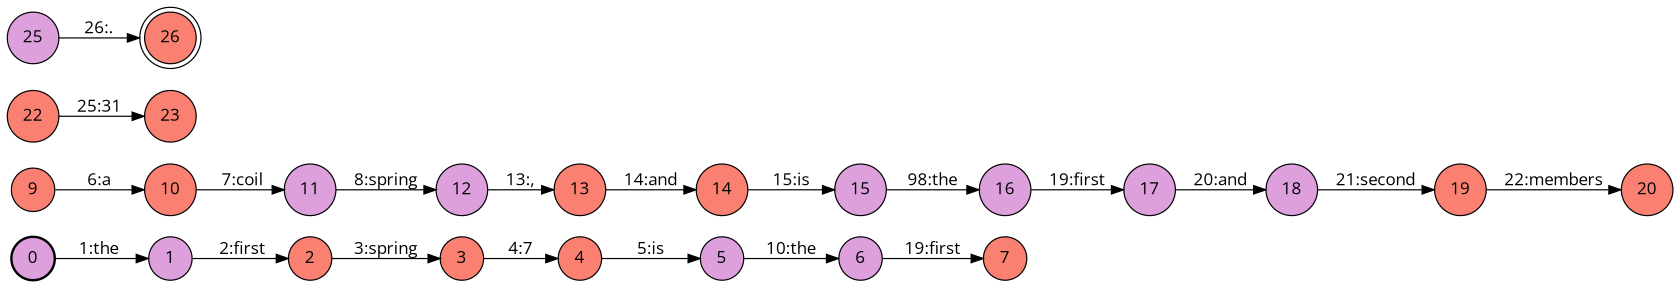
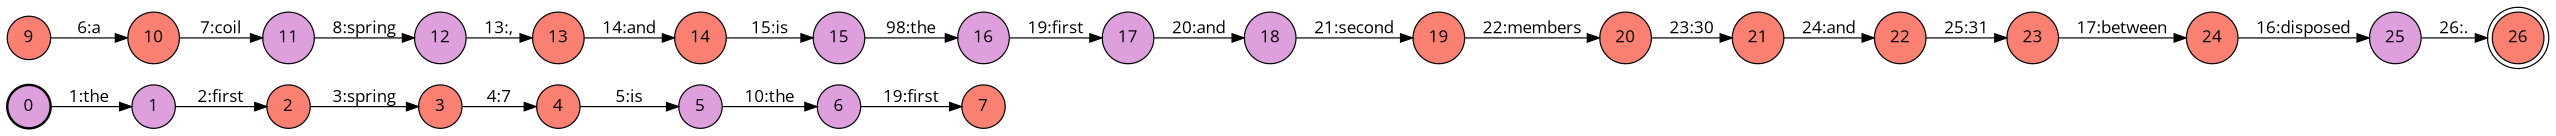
node "21": added
node "24": added
